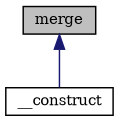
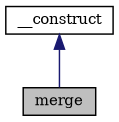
edge "__construct" -> "merge": reversed
